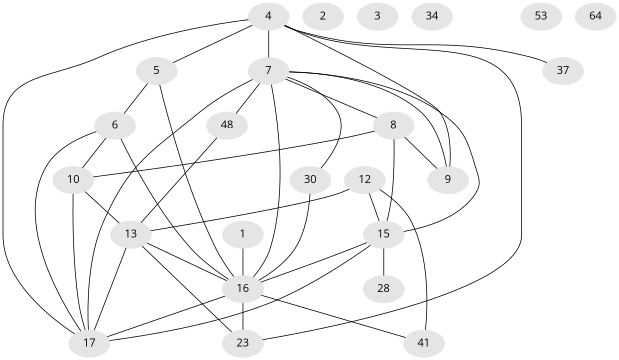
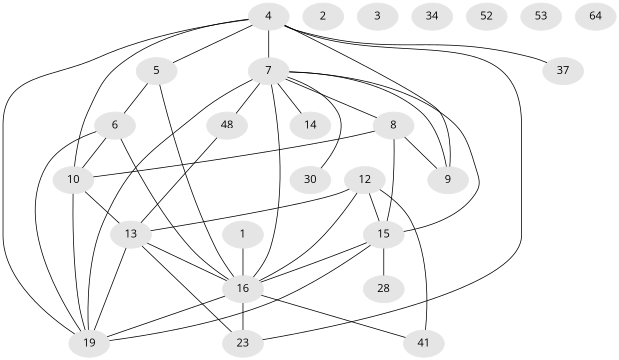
node "52": added
edge "4" -- "10": added
node "14": added
edge "30" -- "16": now "12" -- "16"
node "17": label "17" -> "19"
